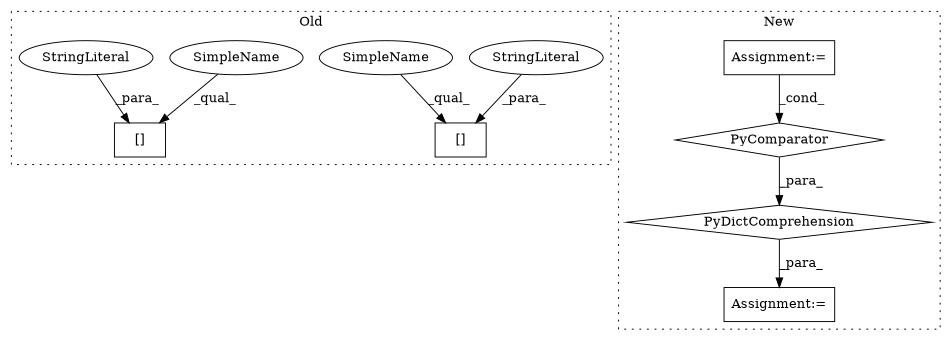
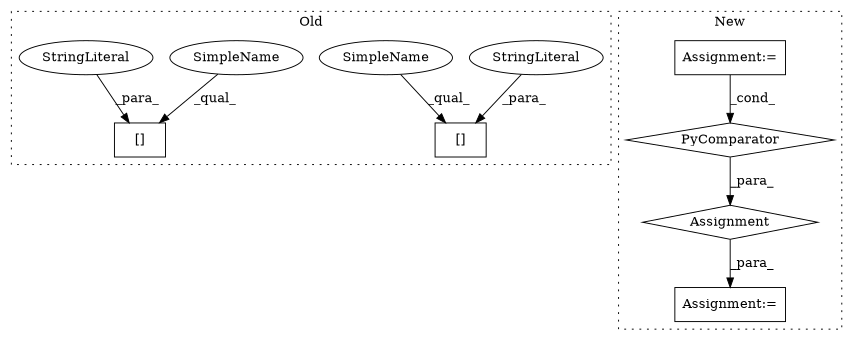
node "PyDictComprehension": label "PyDictComprehension" -> "Assignment"
